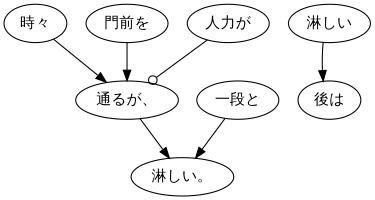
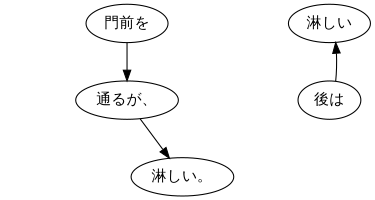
node "時々": removed
node "人力が": removed
edge "淋しい" -> "後は": reversed
node "一段と": removed
